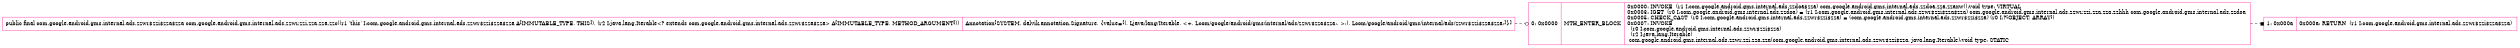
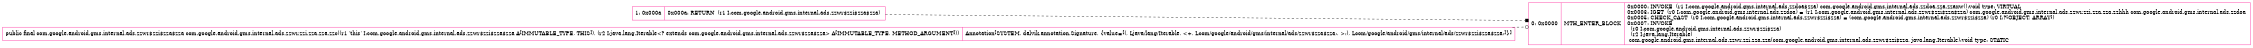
edge "0: 0x0000" -> "1: 0x000a": reversed
